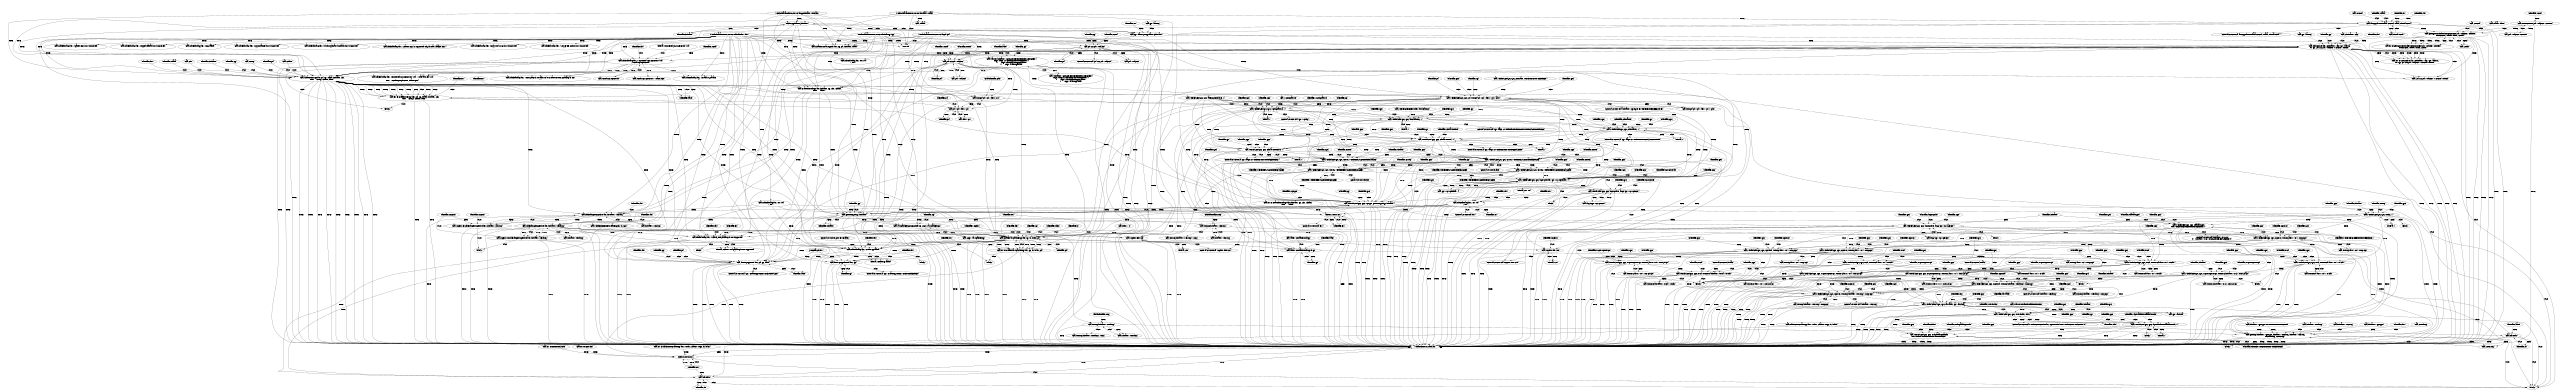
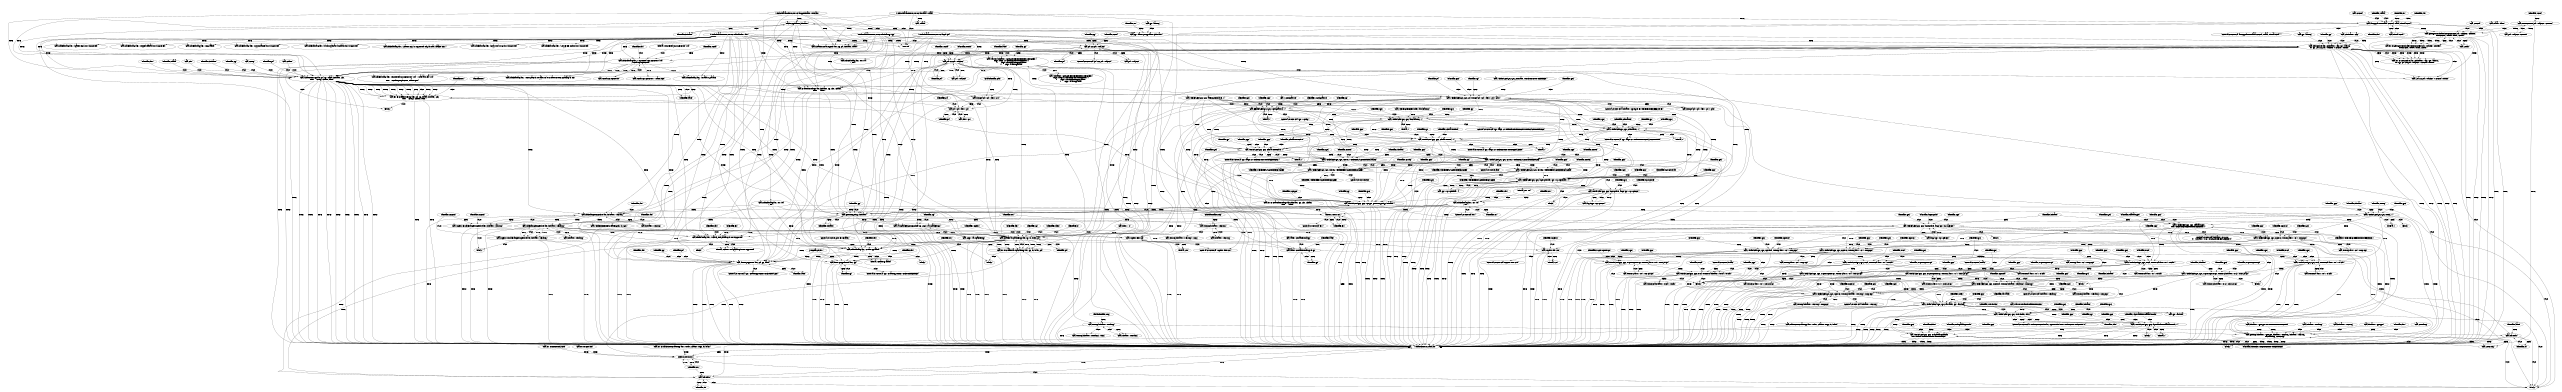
node "(Call,MLX5_SET(qpc, qpc, wq_signature, 1))": label "(Call,MLX5_SET(qpc, qpc, wq_signature, 1))" -> "(Call,GEN5_SET(qpc, qpc, wq_signature, 1))"
node "(Identifier,cd_slave_receive)": added
edge "(Call,MLX5_SET(qpc, qpc, cs_req, MLX5_REQ_SCAT_DATA64_CQE))" -> "(ControlStructure,if (scqe_sz == 128))": removed, label "AST:"
edge "(Call,create_raw_packet_qp(dev, qp, in, inlen, pd))" -> "(Call,base->container_mibqp = qp)": now "(Call,inlen < 0)" -> "(Call,base->container_mibqp = qp)"
node "(Identifier,req)": label "(Identifier,req)" -> "(Identifier,mdev)"
